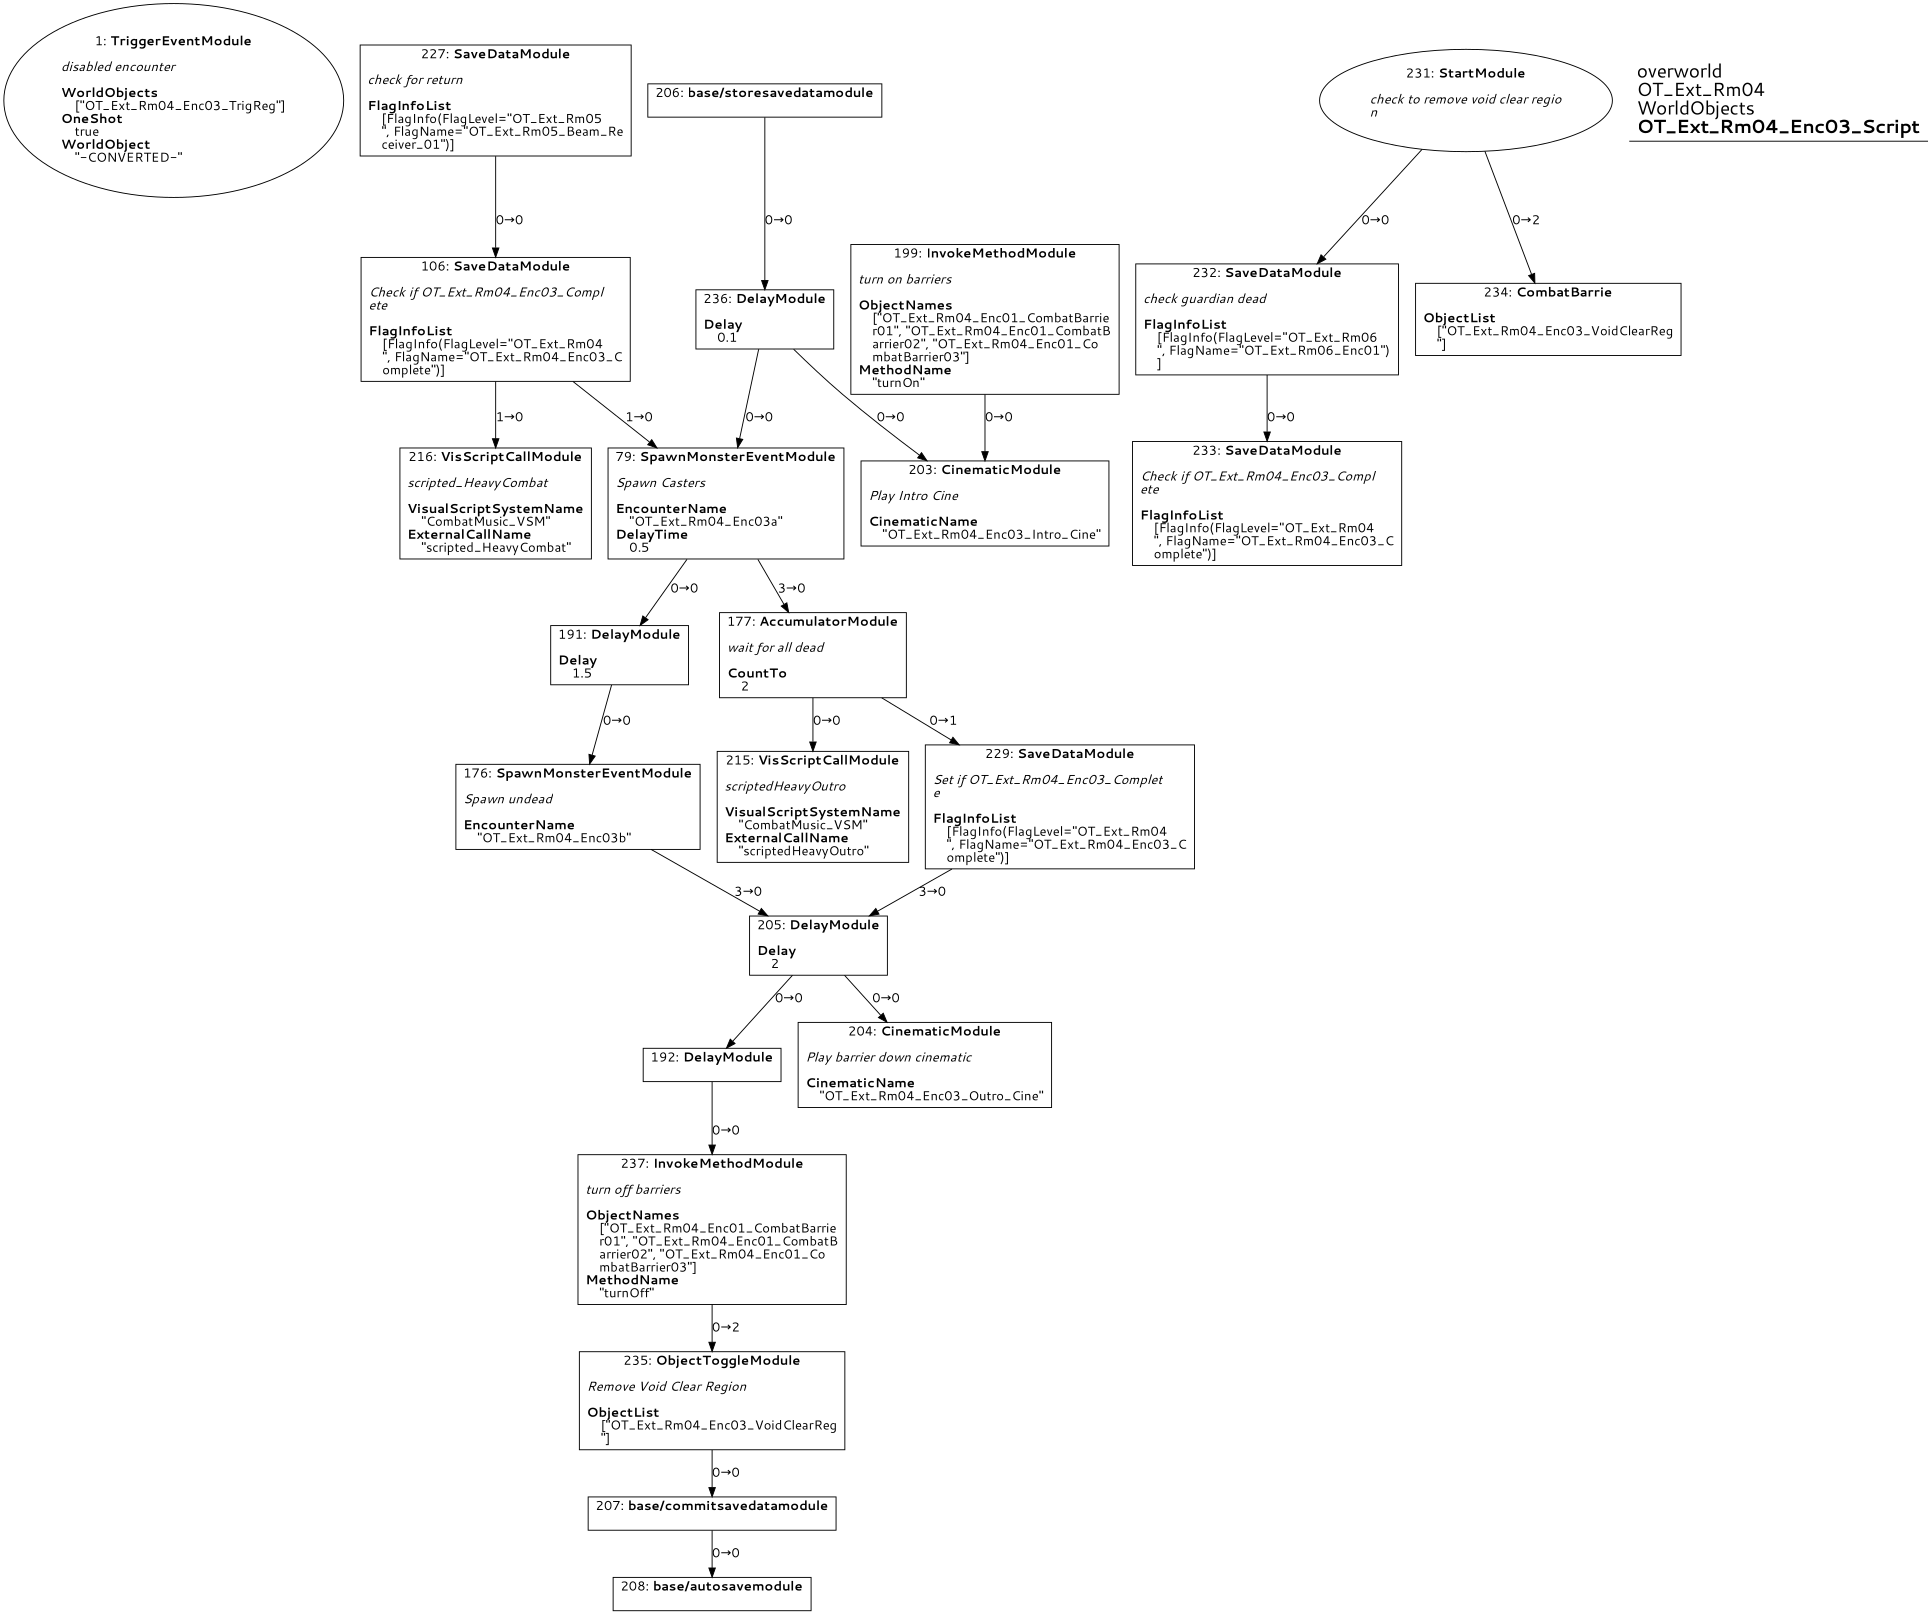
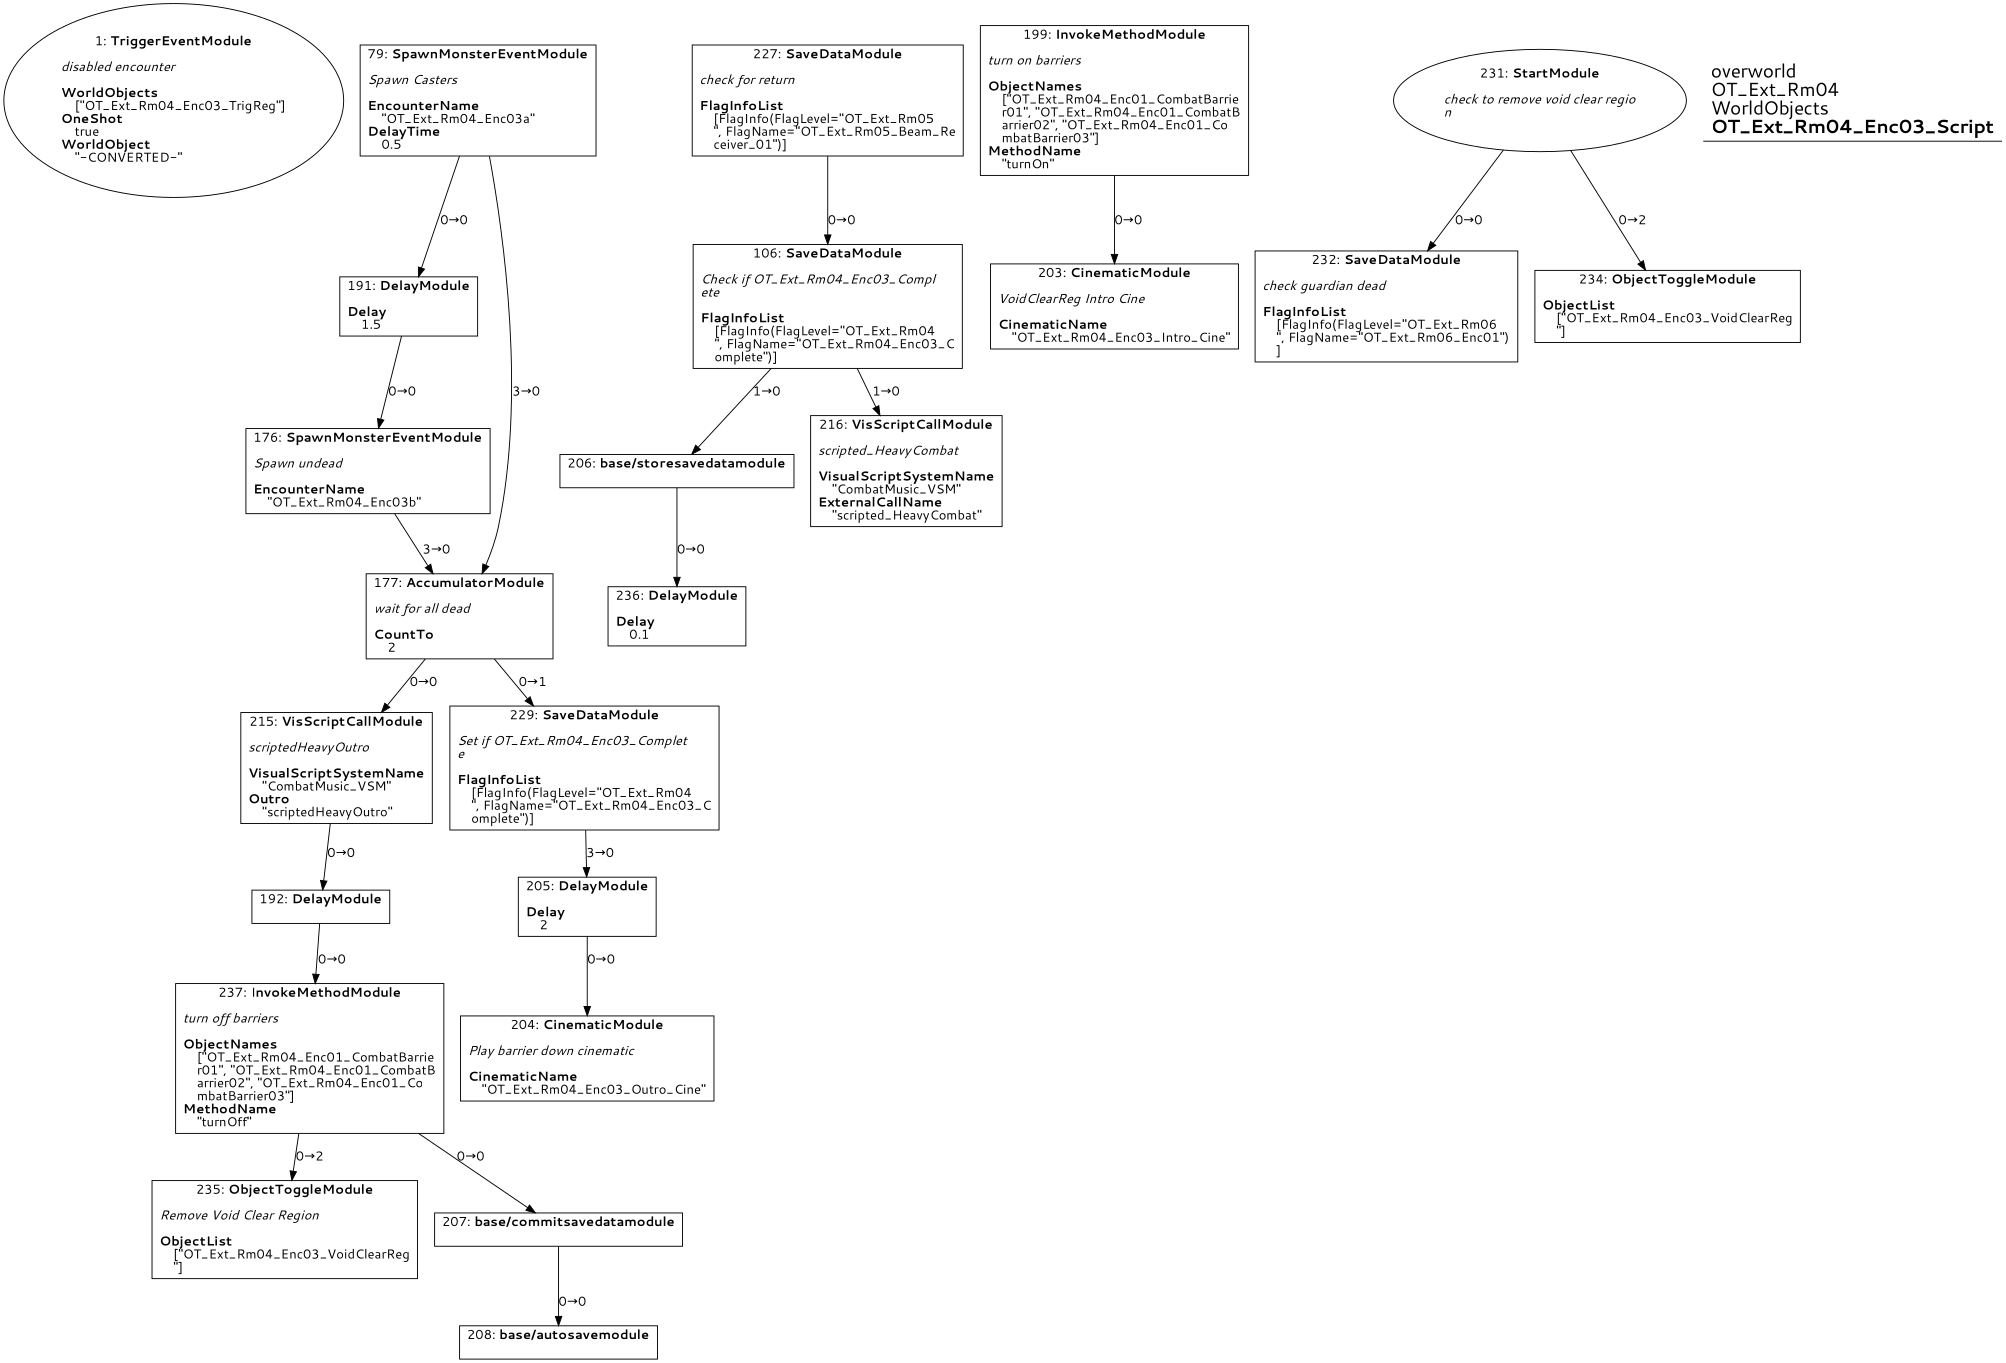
node "234:": text "CombatBarrie" -> "ObjectToggleModule"
edge "236:" -> "79:": removed, label "0→0"
edge "236:" -> "203:": removed, label "0→0"
edge "106:" -> "79:": now "106:" -> "206:"
node "203:": text "Play Intro Cine" -> "VoidClearReg Intro Cine"
node "233:": removed
node "215:": text "ExternalCallName" -> "Outro"
edge "176:" -> "205:": now "176:" -> "177:"
edge "205:" -> "192:": now "215:" -> "192:"
edge "235:" -> "207:": now "237:" -> "207:"
